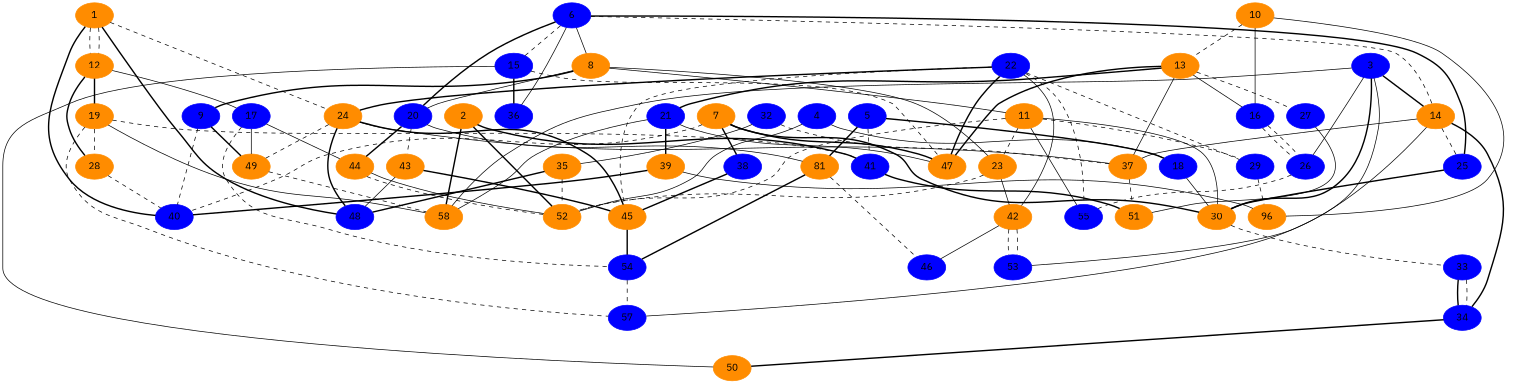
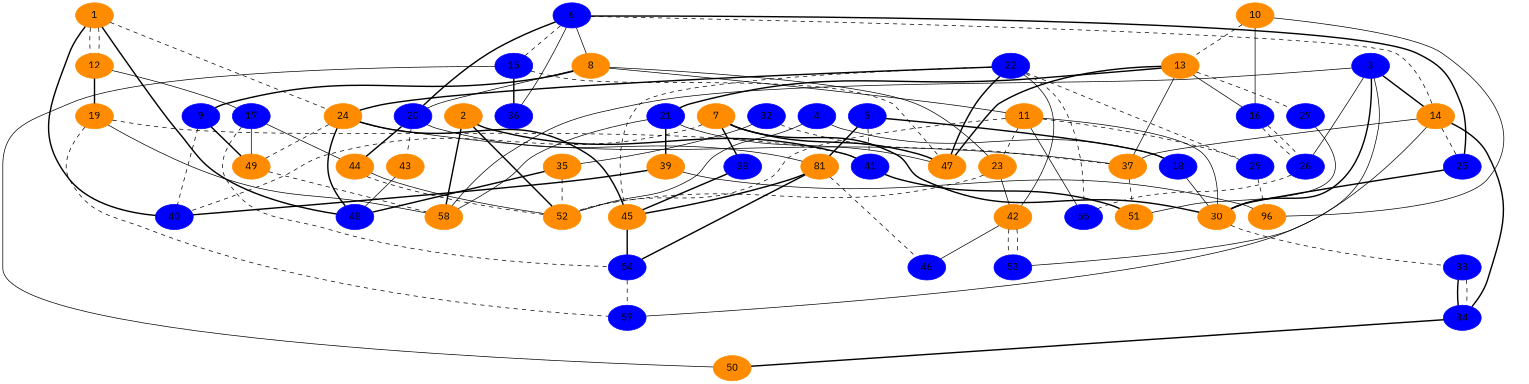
node "28": removed
edge "43" -- "45": now "81" -- "45"
